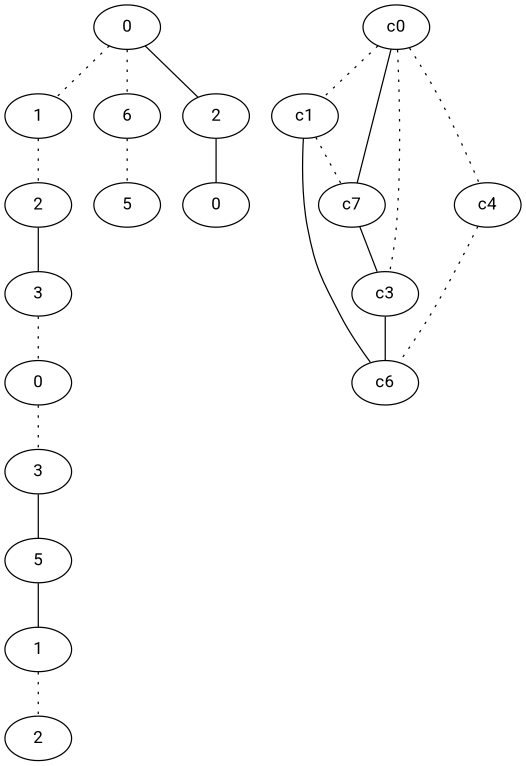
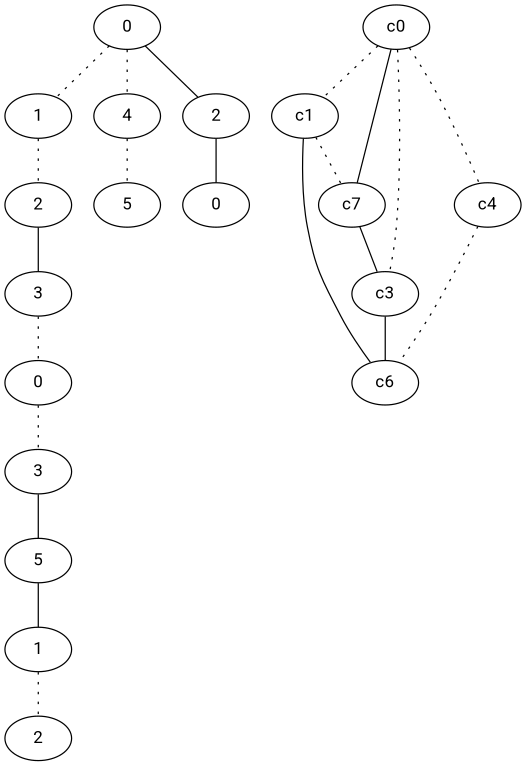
node "6": label "6" -> "4"
